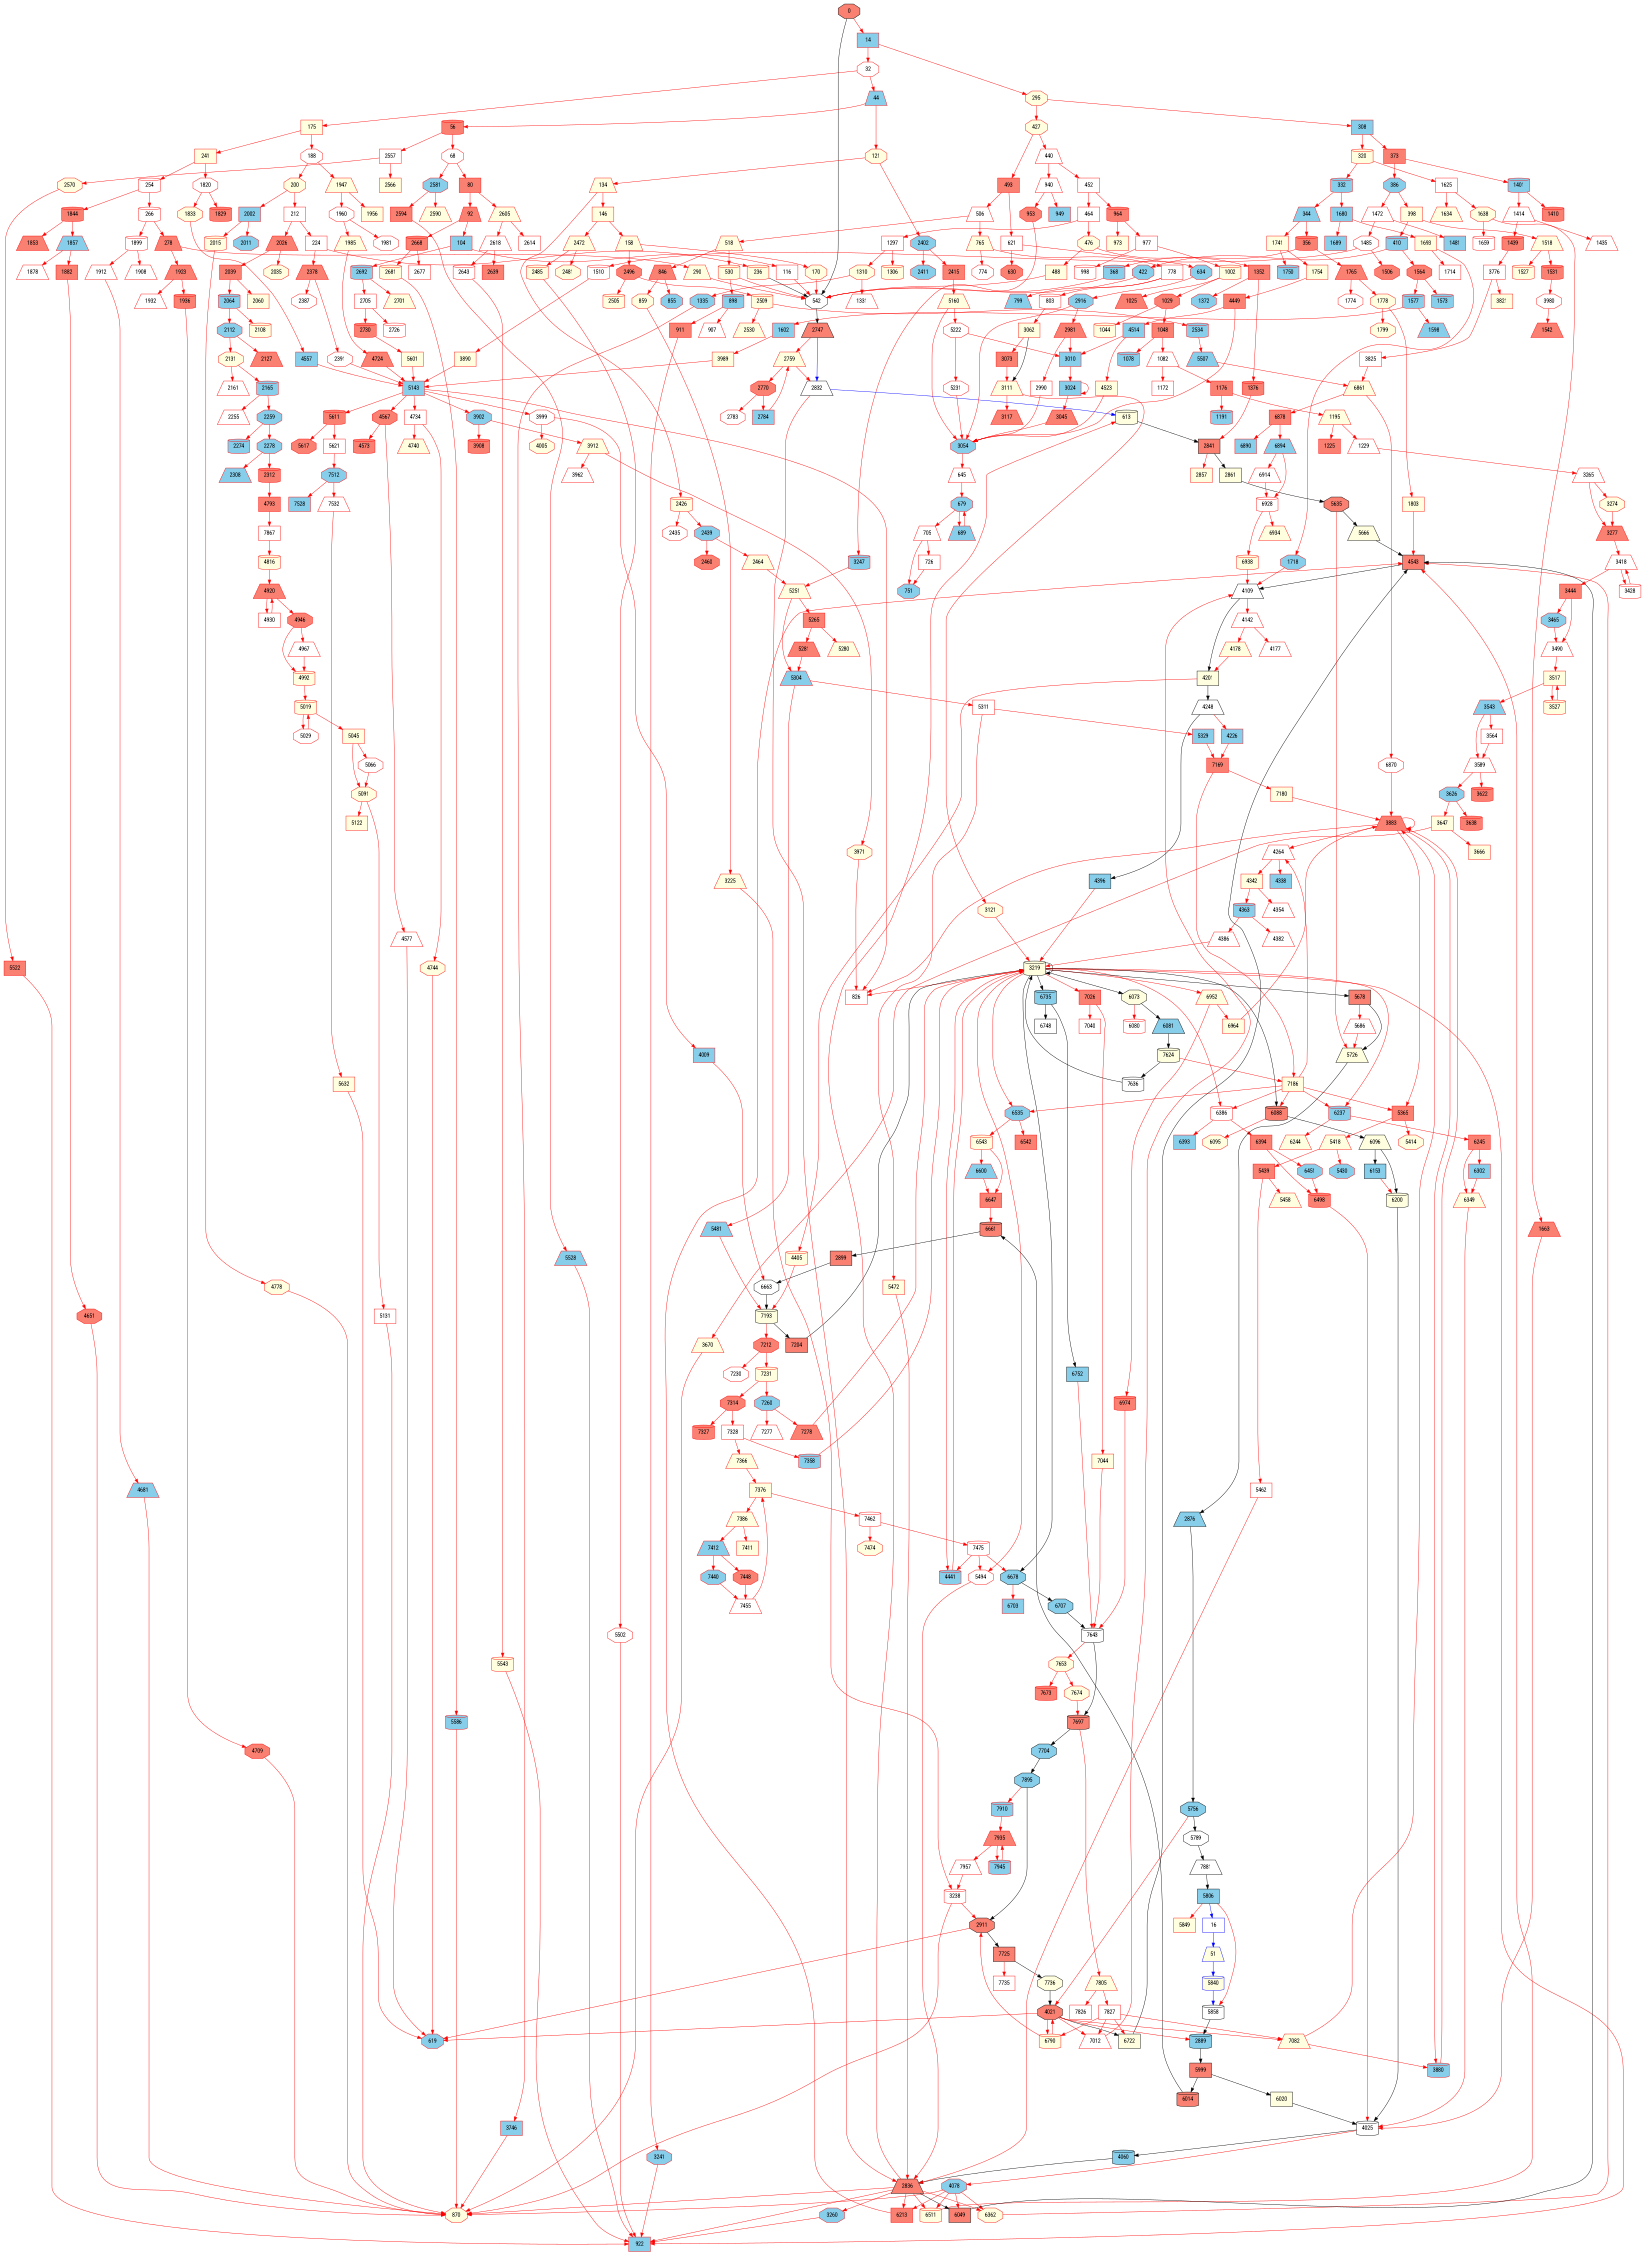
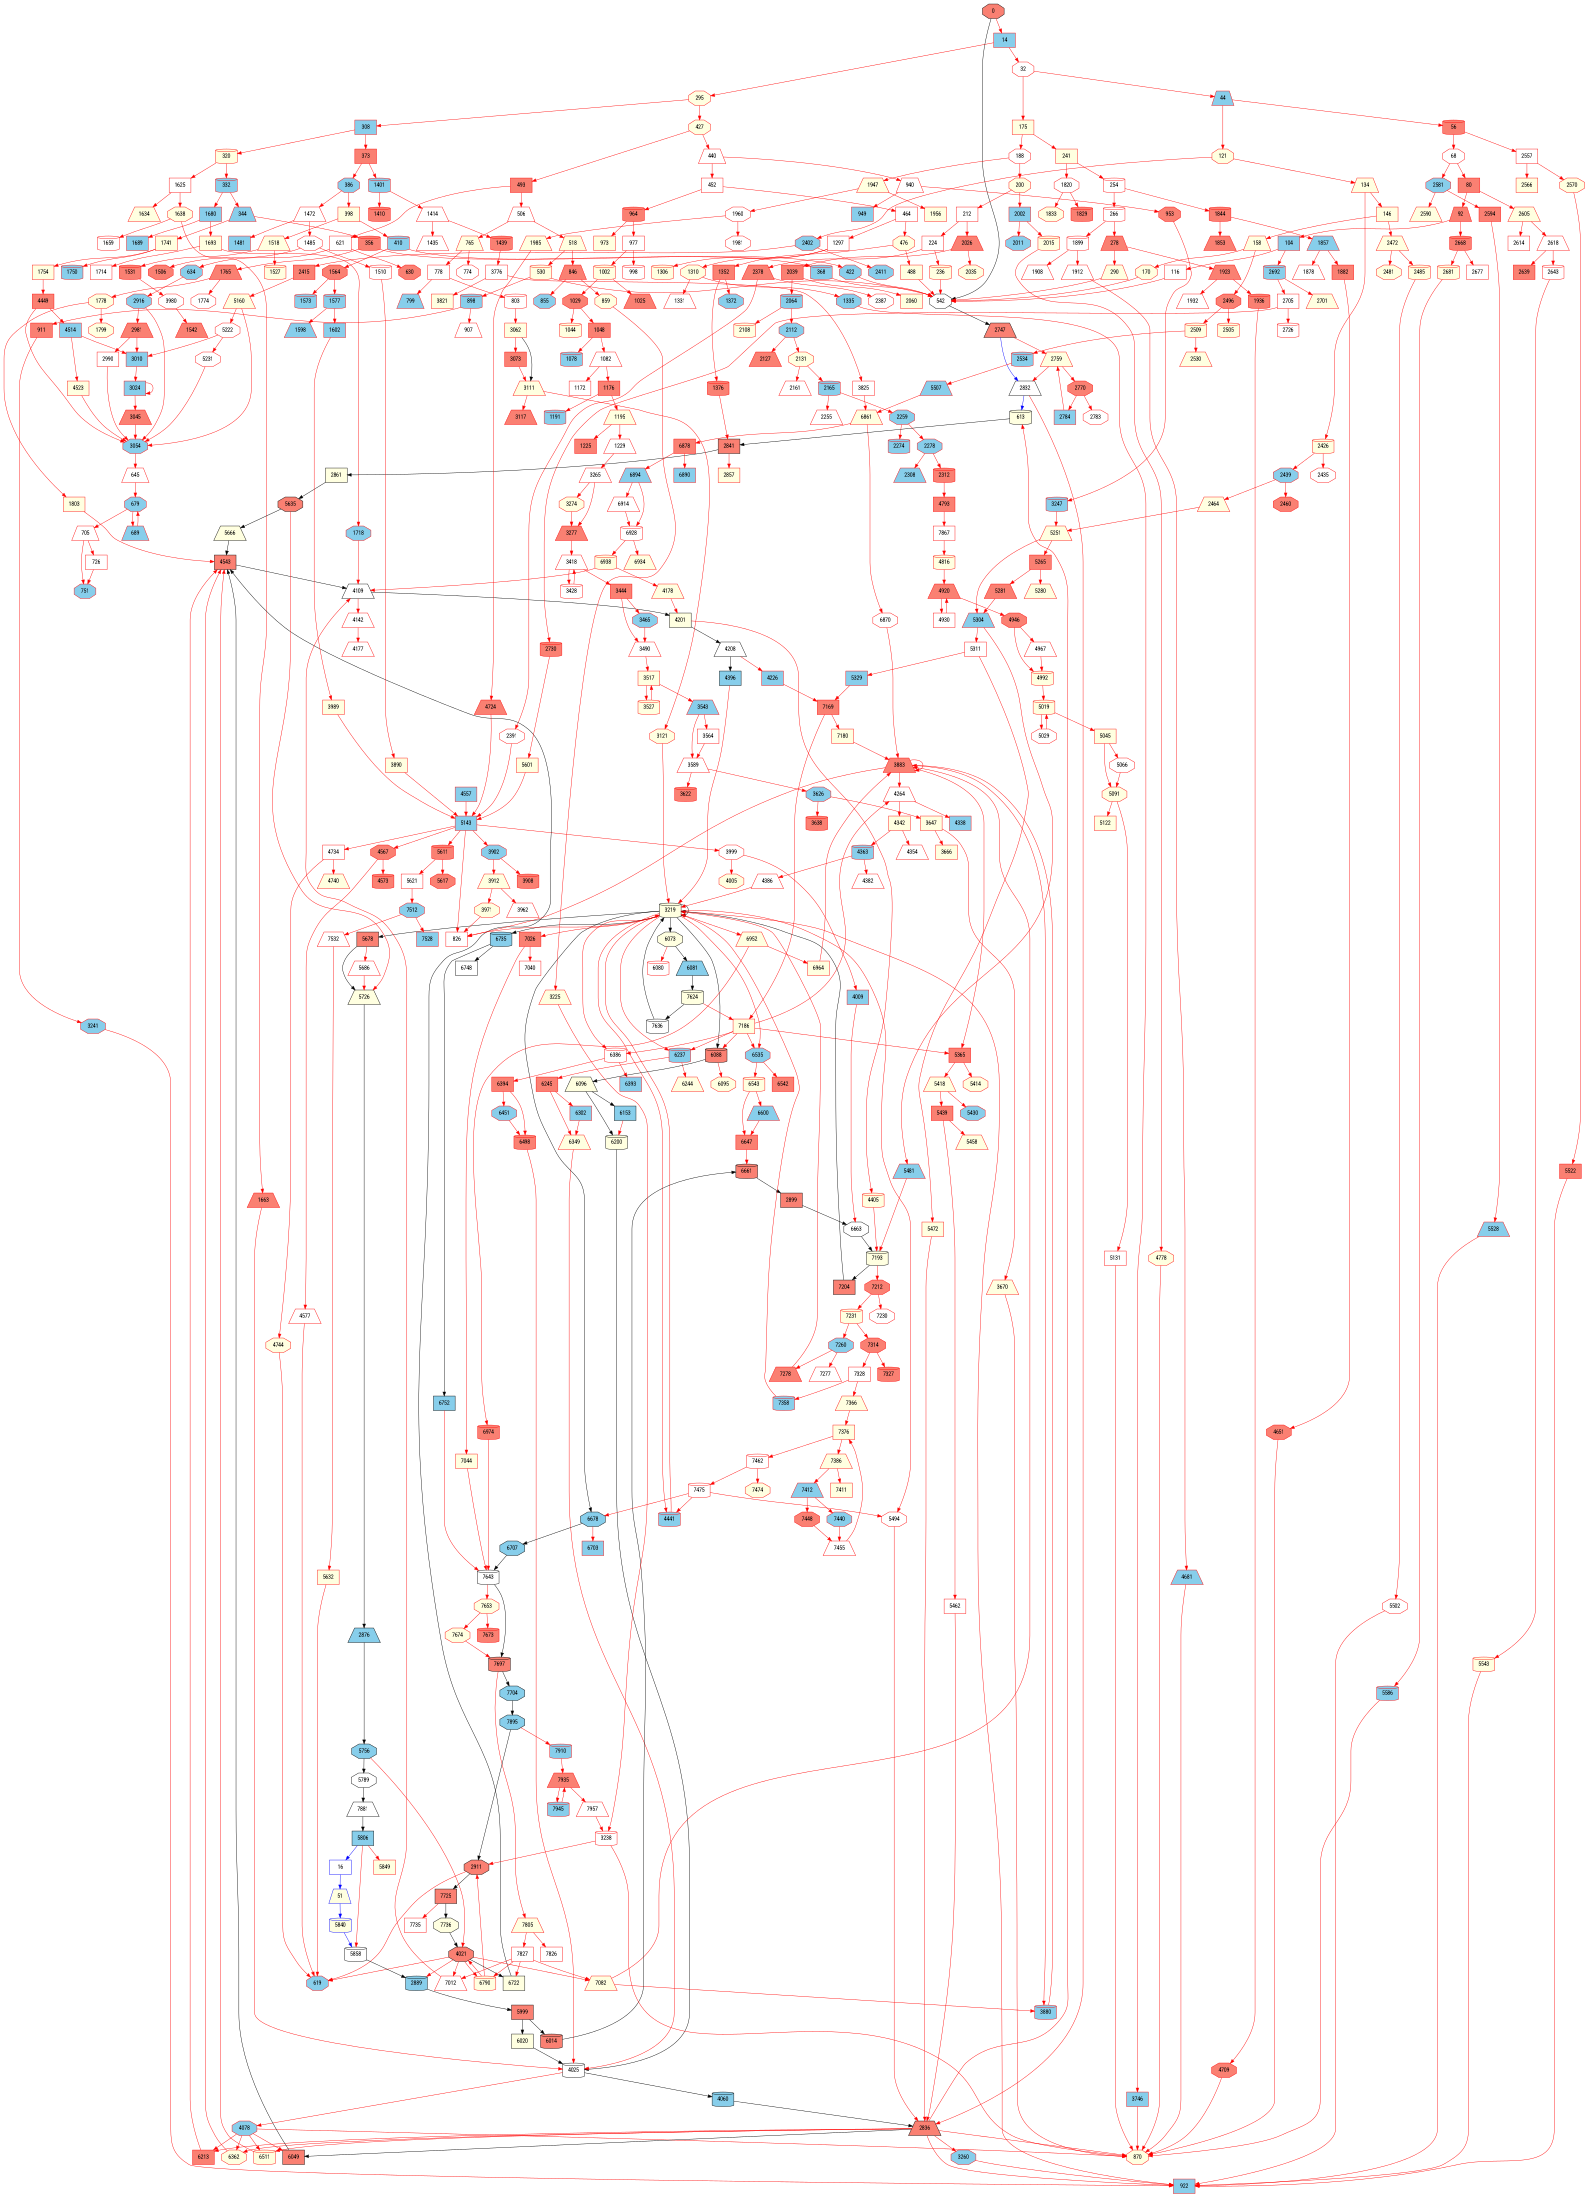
edge "1833" -> "4557": removed
edge "236" -> "542": color black -> red
edge "4142" -> "4178": now "6938" -> "4178"
node "4248": label "4248" -> "4208"
